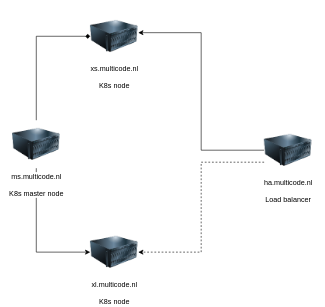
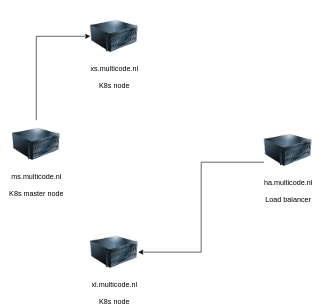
edge "ha.multicode.nl Load balancer" -> "xs.multicode.nl K8s node": removed
edge "ms.multicode.nl K8s master node" -> "xs.multicode.nl K8s node": arrowhead diamond -> classic
edge "ha.multicode.nl Load balancer" -> "xl.multicode.nl K8s node": style dashed -> solid
edge "ms.multicode.nl K8s master node" -> "xl.multicode.nl K8s node": removed
